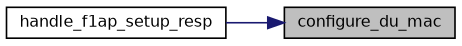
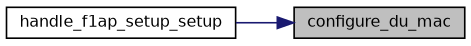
node "handle_f1ap_setup_resp": label "handle_f1ap_setup_resp" -> "handle_f1ap_setup_setup"
